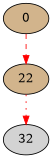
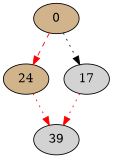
node "22": label "22" -> "24"
node "17": added
node "32": label "32" -> "39"
